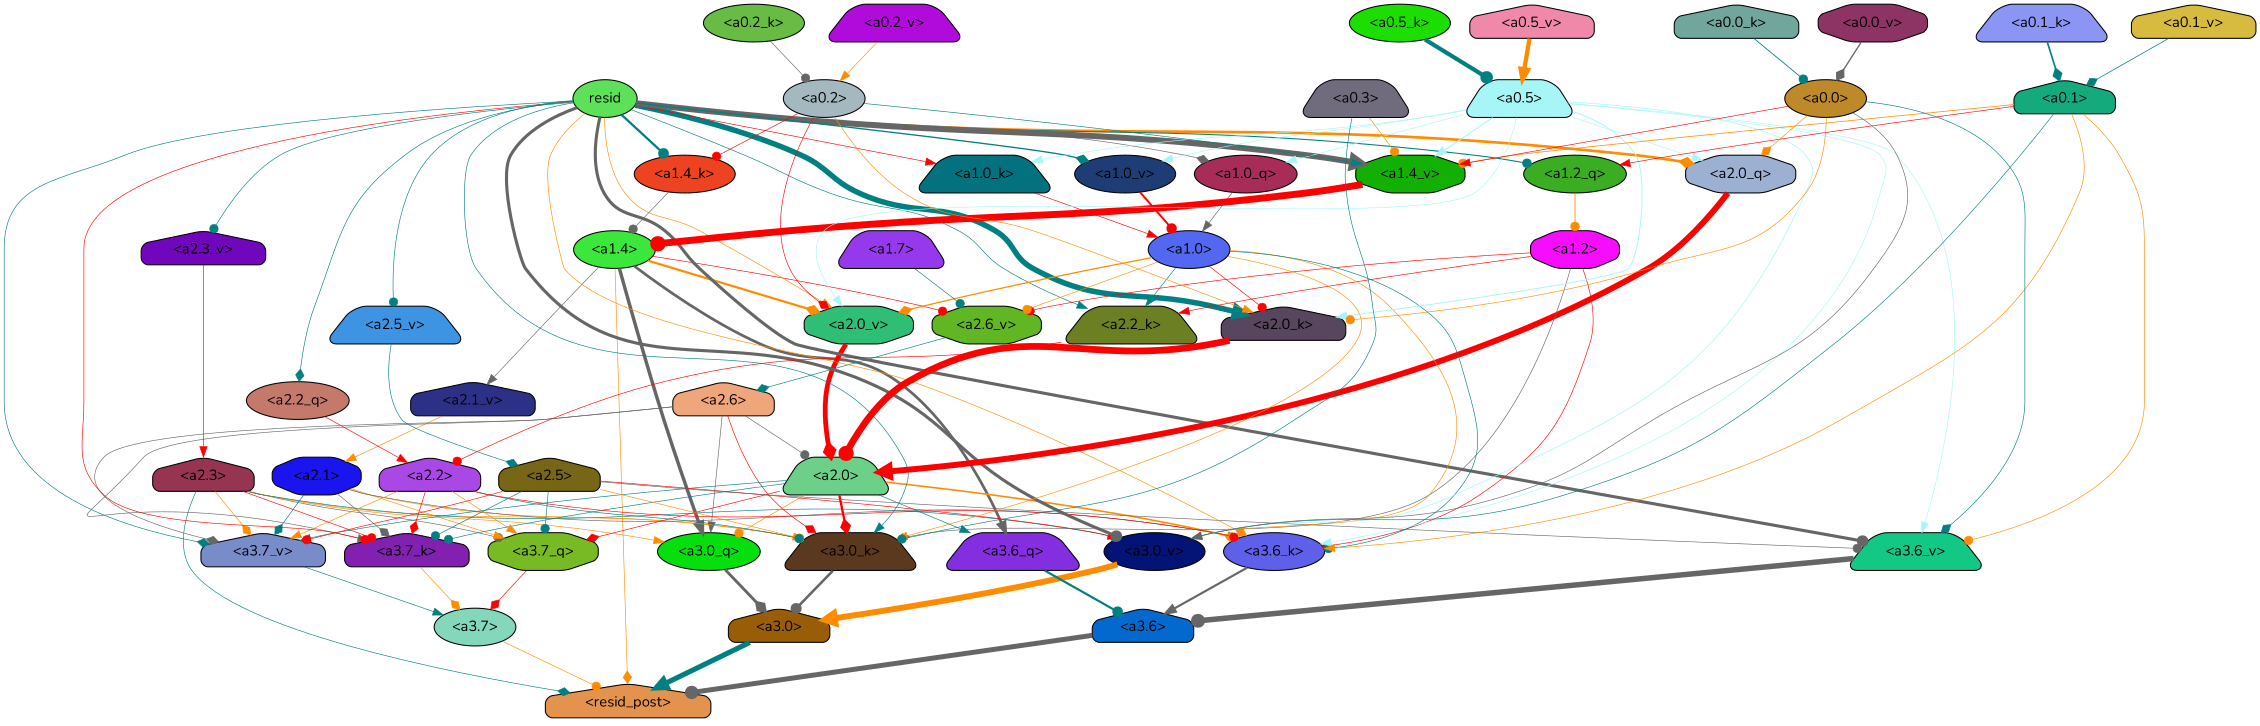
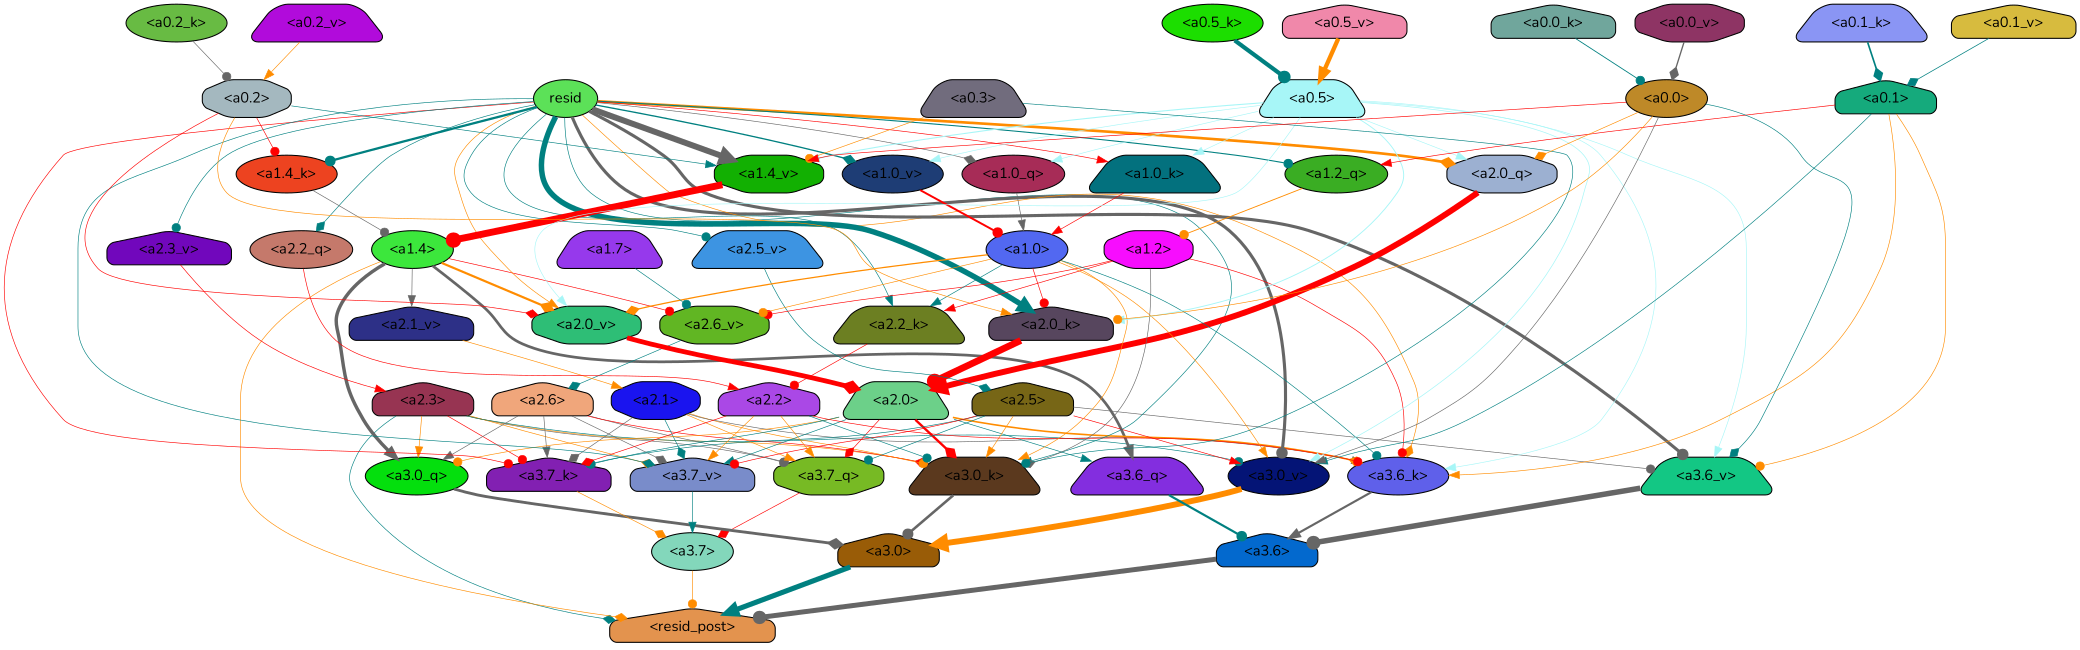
node "<a0.2>": shape ellipse -> octagon
edge "<a0.1>" -> "<a1.4_v>": removed
edge "<a2.6>" -> "<a2.0>": now "<a2.6>" -> "<a3.7_q>"
